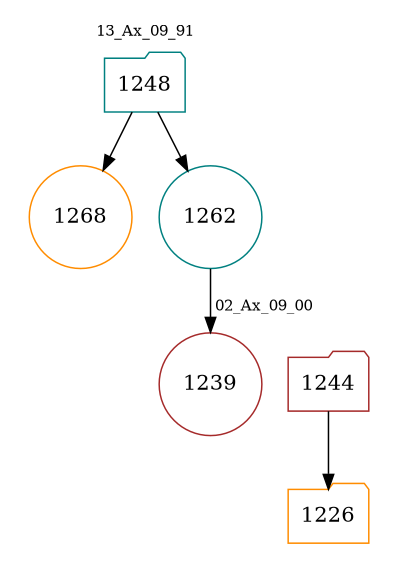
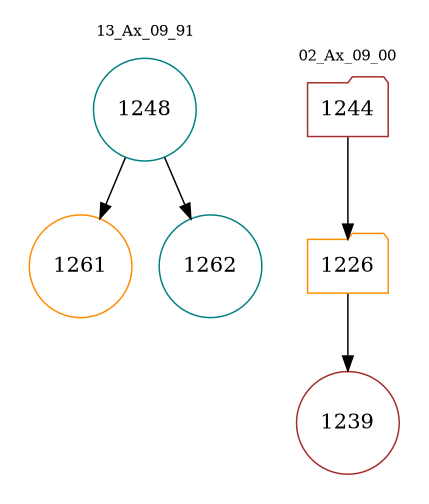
node "1248": shape folder -> circle
node "1268": label "1268" -> "1261"
edge "1262" -> "1239": now "1226" -> "1239"
